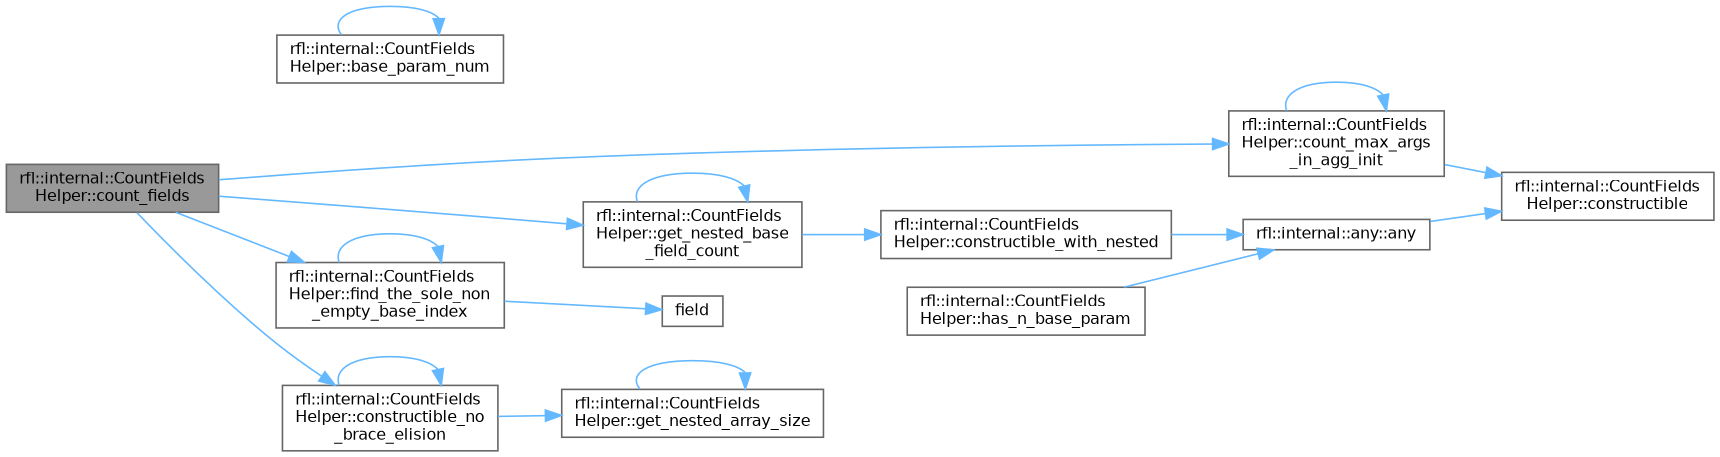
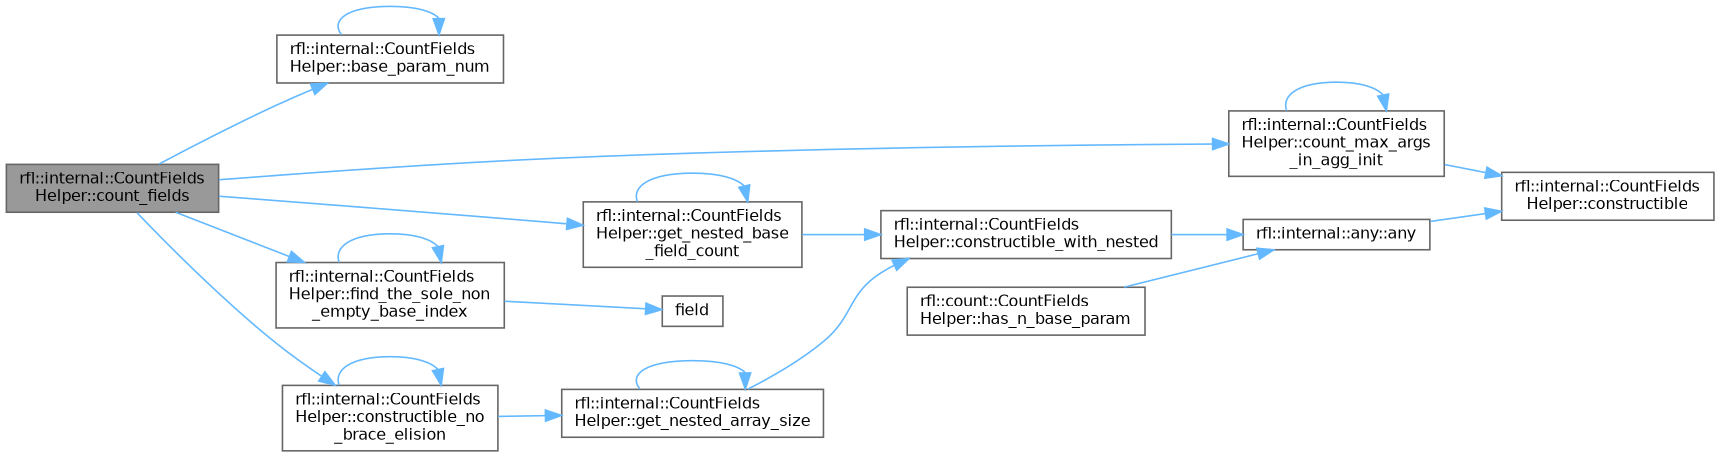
edge "rfl::internal::CountFields Helper::count_fields" -> "rfl::internal::CountFields Helper::base_param_num": added
node "rfl::internal::CountFields Helper::has_n_base_param": label "rfl::internal::CountFields Helper::has_n_base_param" -> "rfl::count::CountFields Helper::has_n_base_param"
edge "rfl::internal::CountFields Helper::get_nested_array_size" -> "rfl::internal::CountFields Helper::constructible_with_nested": added
